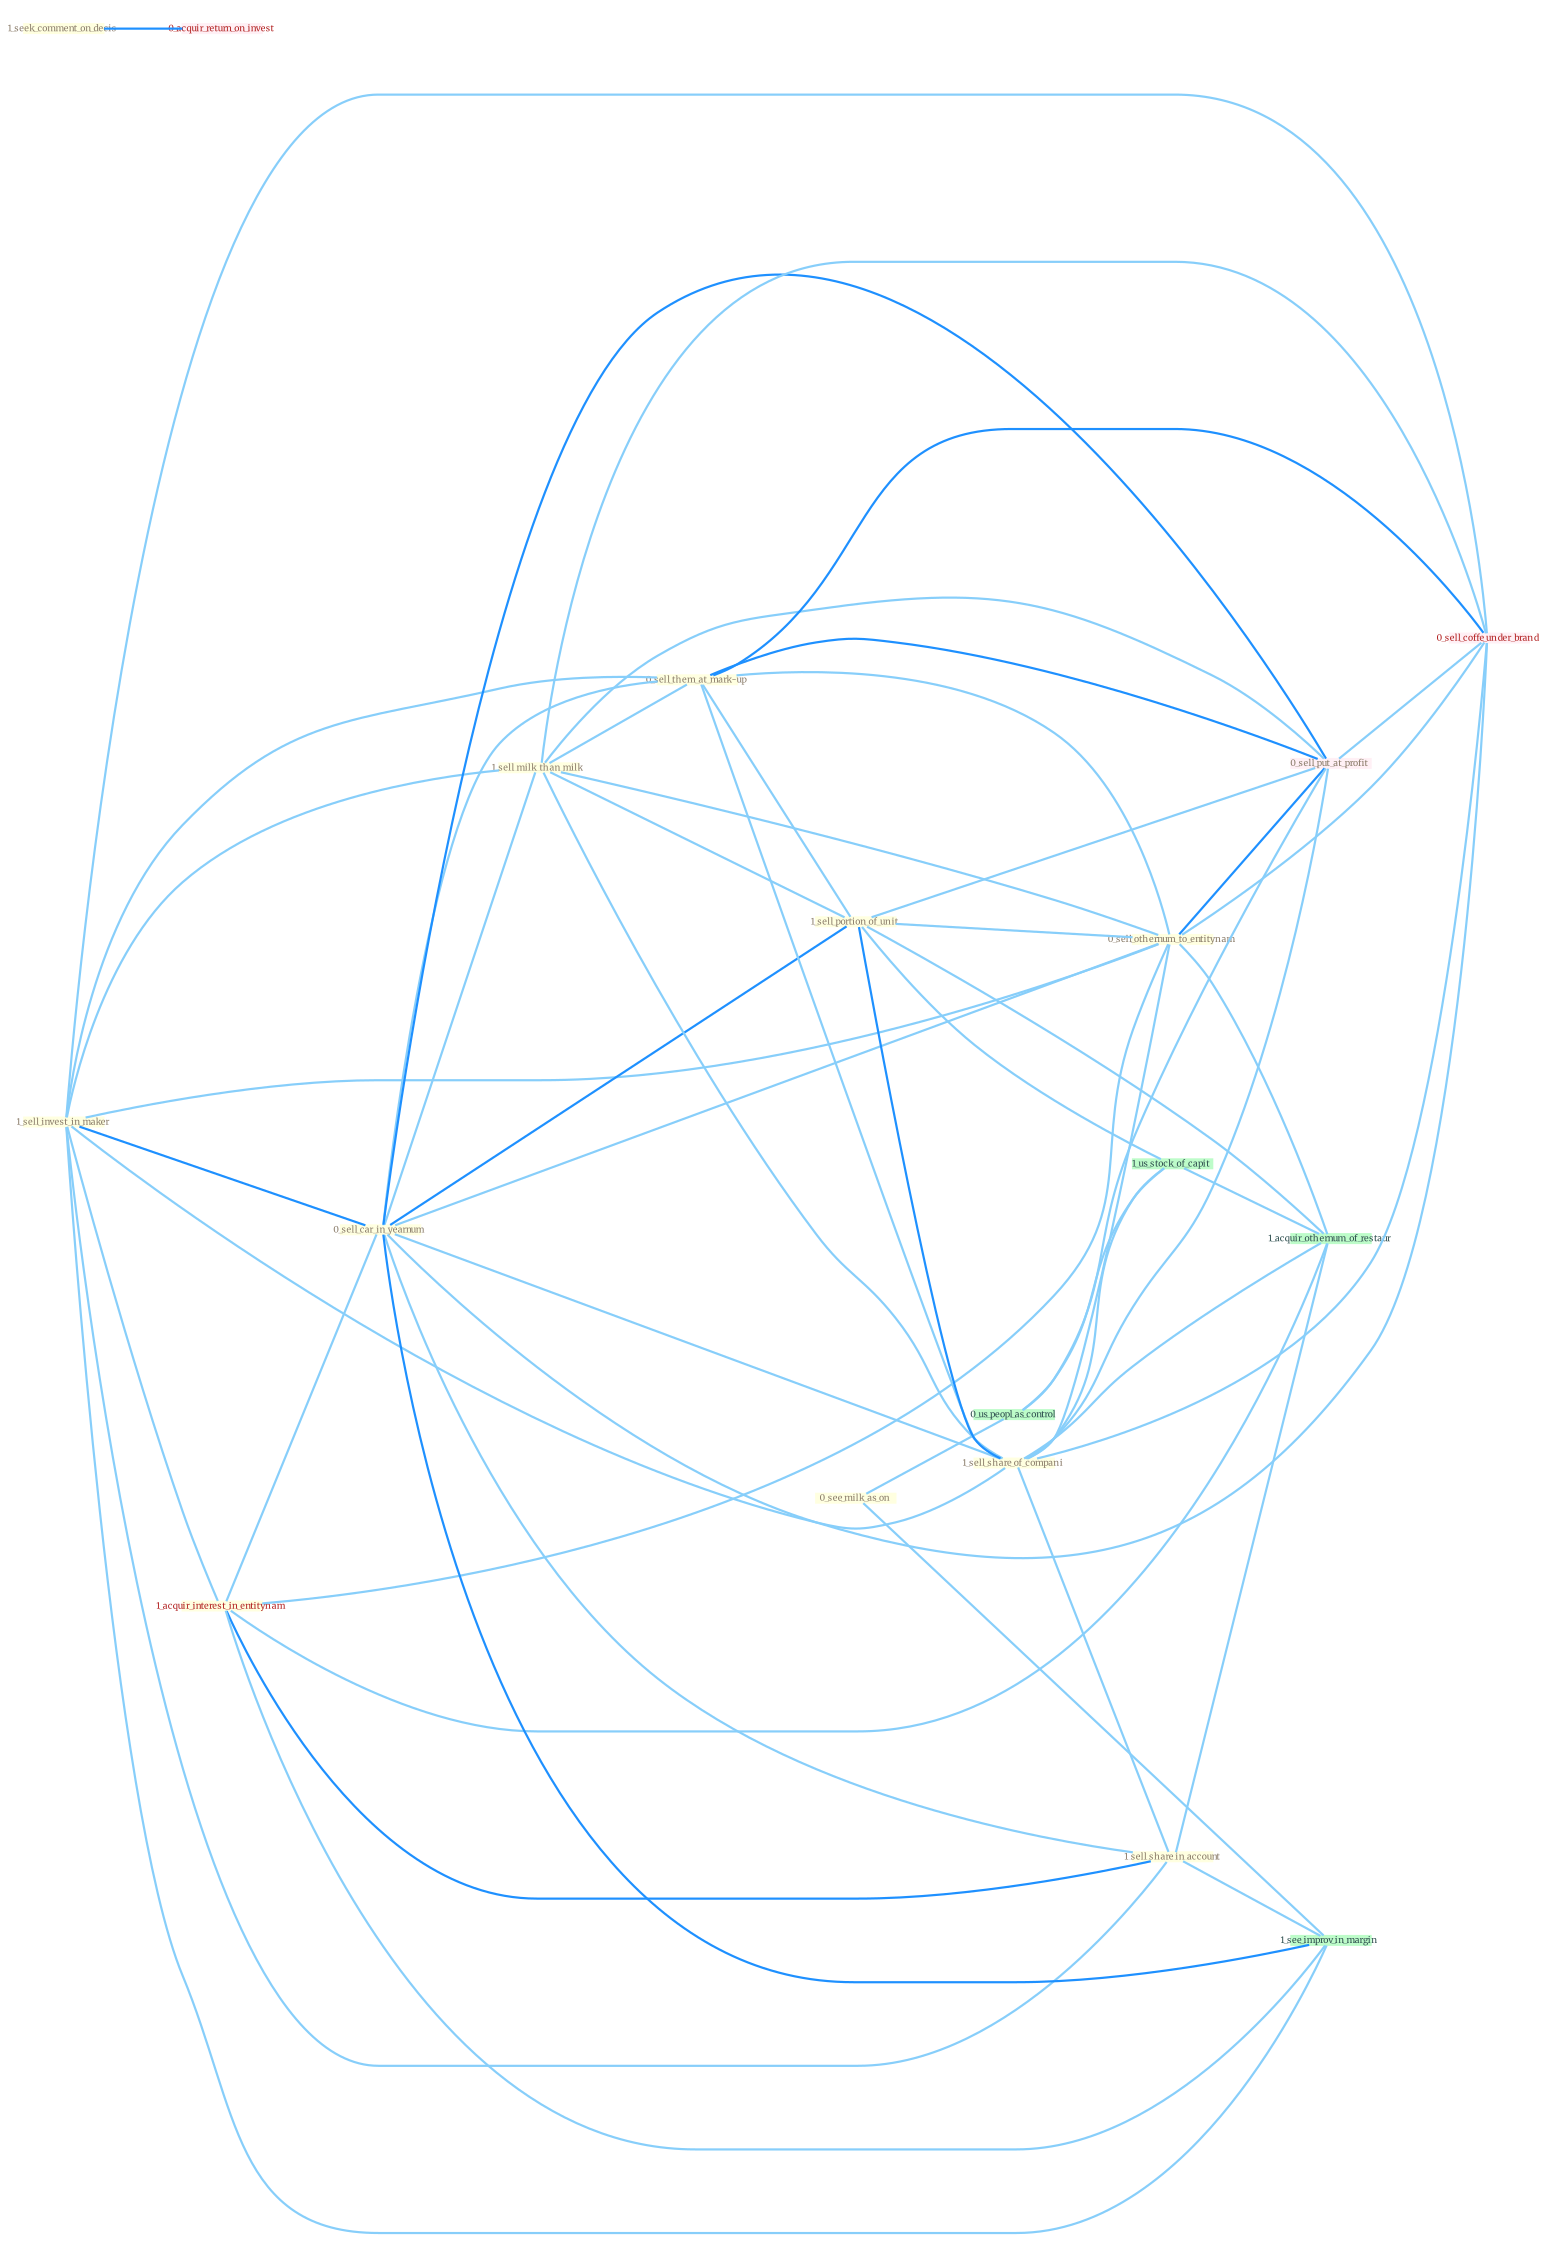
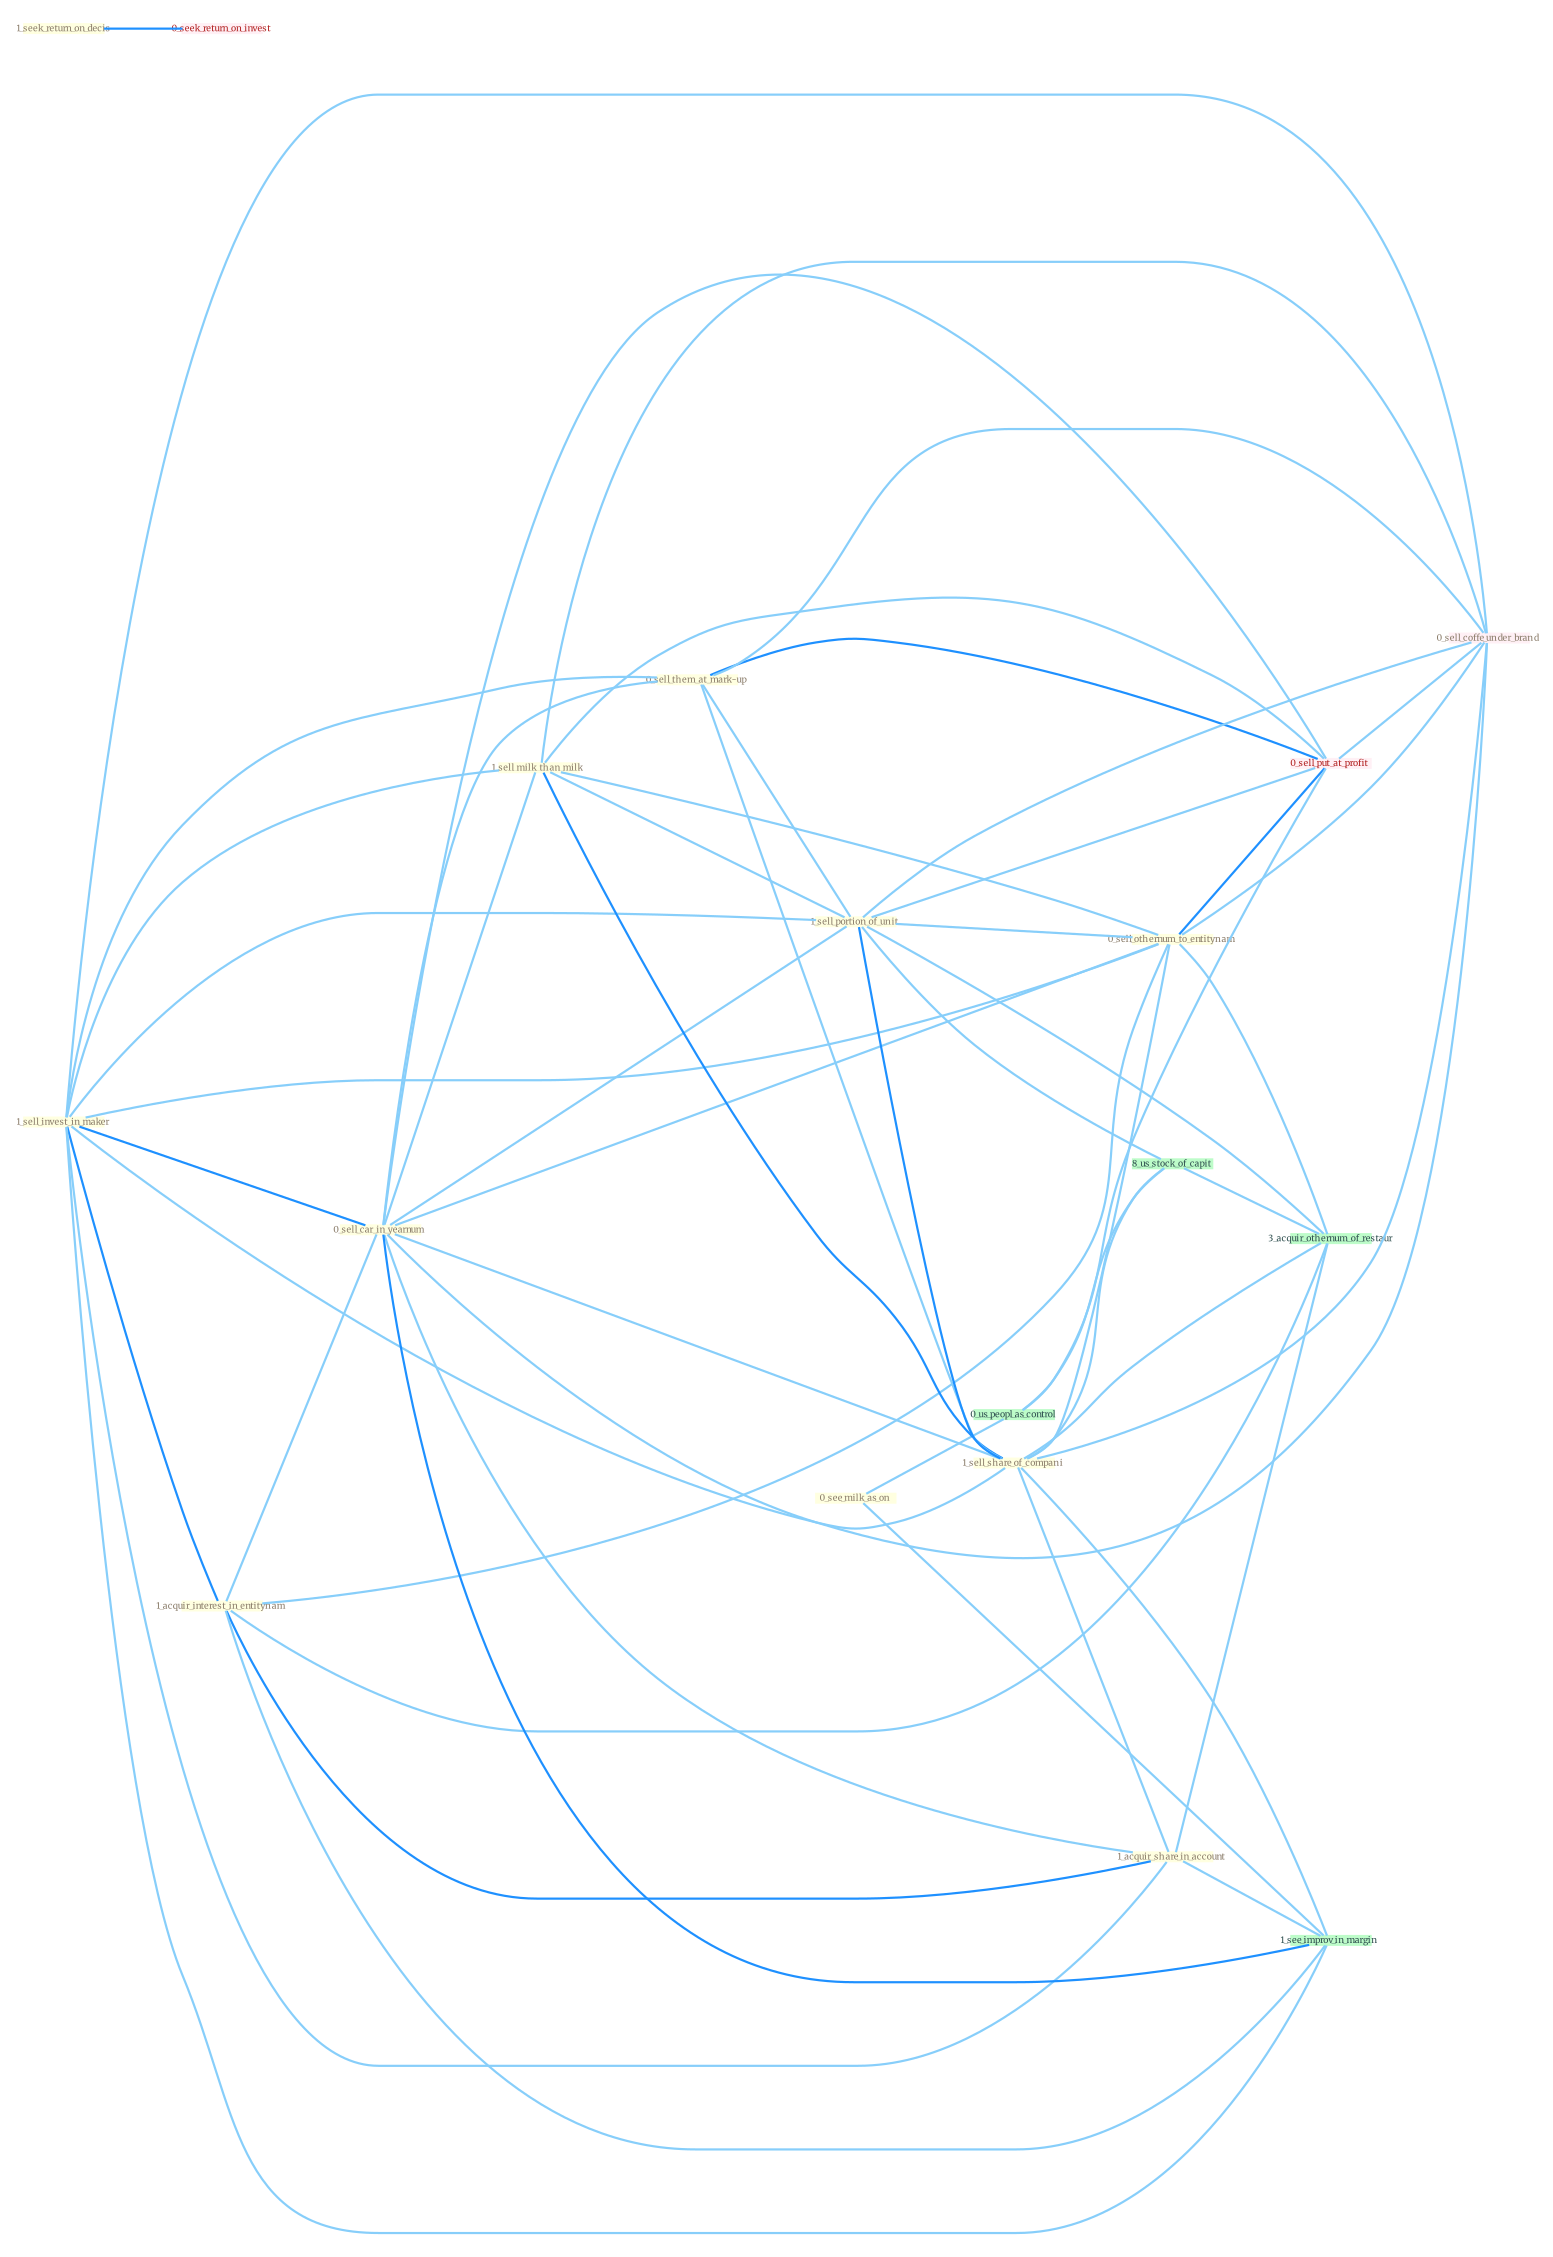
node "1_seek_comment_on_decis": label "1_seek_comment_on_decis" -> "1_seek_return_on_decis"
node "0_acquir_return_on_invest": label "0_acquir_return_on_invest" -> "0_seek_return_on_invest"
edge "0_sell_put_at_profit" -- "0_sell_car_in_yearnum": color #1e90ff -> #87cefa
edge "0_sell_coffe_under_brand" -- "0_sell_them_at_mark-up": color #1e90ff -> #87cefa
node "0_sell_coffe_under_brand": fontcolor #b22222 -> #8b7d6b
edge "0_sell_them_at_mark-up" -- "0_sell_othernum_to_entitynam": removed
edge "0_sell_them_at_mark-up" -- "1_sell_milk_than_milk": removed
edge "0_sell_coffe_under_brand" -- "1_sell_portion_of_unit": added
node "0_sell_put_at_profit": fontcolor #8b7d6b -> #b22222
edge "1_sell_portion_of_unit" -- "1_sell_invest_in_maker": added
edge "1_sell_portion_of_unit" -- "0_sell_car_in_yearnum": color #1e90ff -> #87cefa
edge "0_sell_put_at_profit" -- "1_sell_share_of_compani": now "1_see_improv_in_margin" -- "1_sell_share_of_compani"
edge "1_sell_milk_than_milk" -- "1_sell_share_of_compani": color #87cefa -> #1e90ff
node "1_us_stock_of_capit": label "1_us_stock_of_capit" -> "8_us_stock_of_capit"
node "1_acquir_othernum_of_restaur": label "1_acquir_othernum_of_restaur" -> "3_acquir_othernum_of_restaur"
edge "1_sell_invest_in_maker" -- "1_acquir_interest_in_entitynam": color #87cefa -> #1e90ff
node "1_acquir_interest_in_entitynam": fontcolor #b22222 -> #8b7d6b
node "1_sell_share_in_account": label "1_sell_share_in_account" -> "1_acquir_share_in_account"
